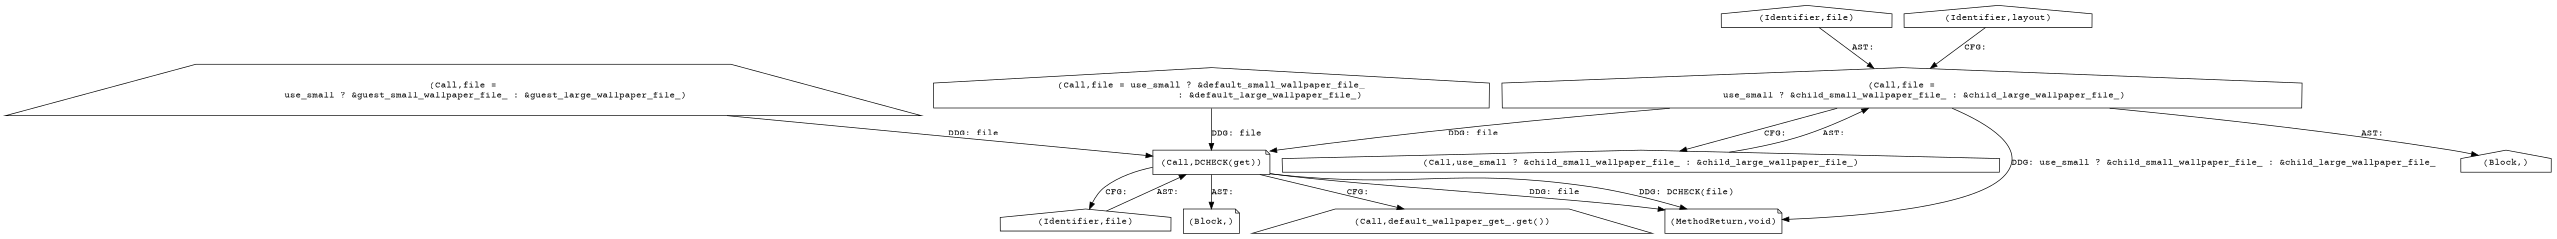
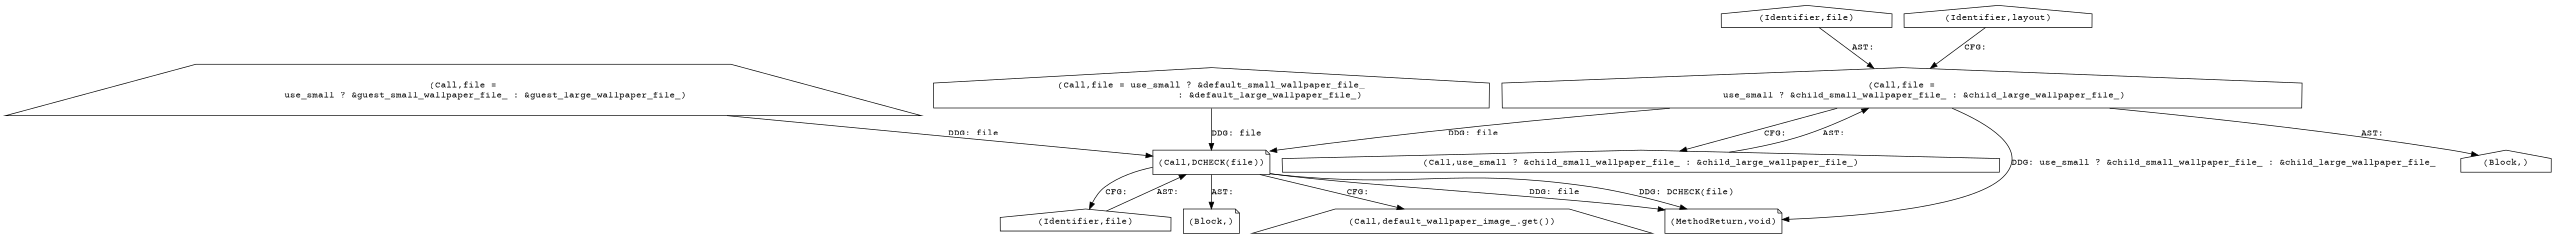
node "(Call,DCHECK(get))": label "(Call,DCHECK(get))" -> "(Call,DCHECK(file))"
node "(Call,default_wallpaper_get_.get())": label "(Call,default_wallpaper_get_.get())" -> "(Call,default_wallpaper_image_.get())"
